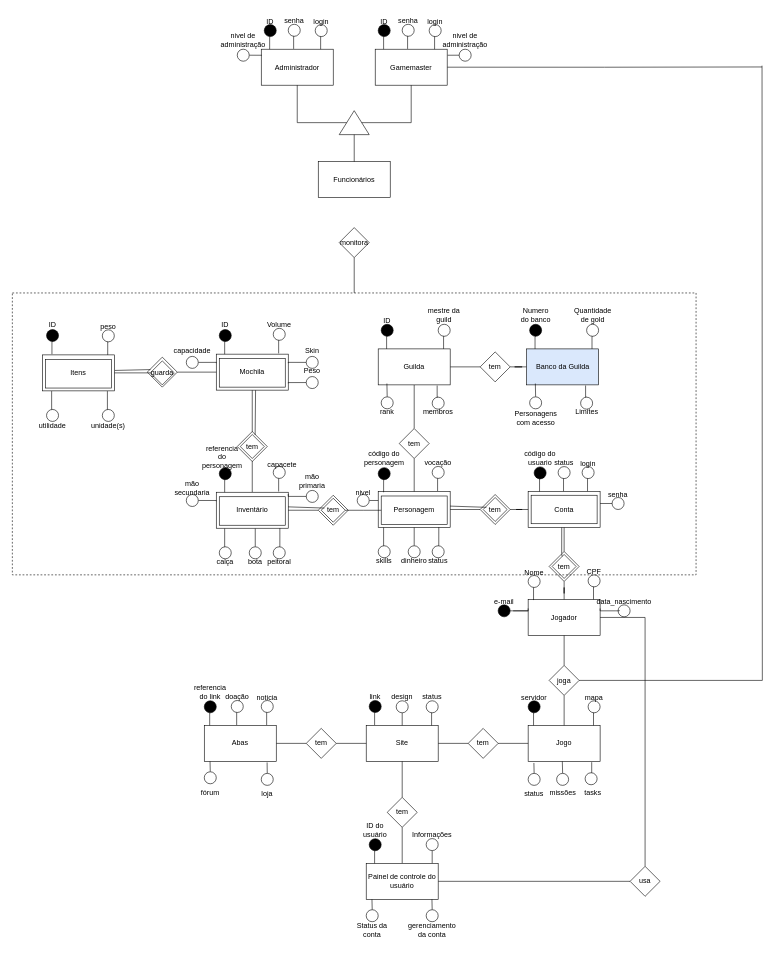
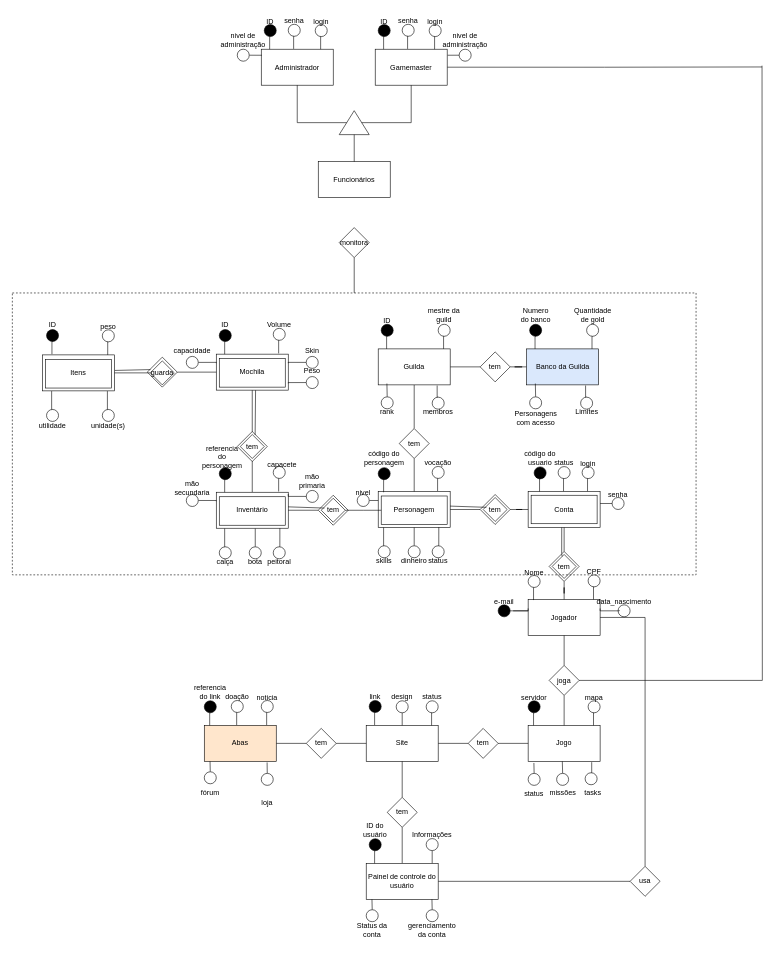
node "Abas": fillcolor #ffffff -> #ffe6cc
node "loja": moved (267, 795) -> (267, 804)
